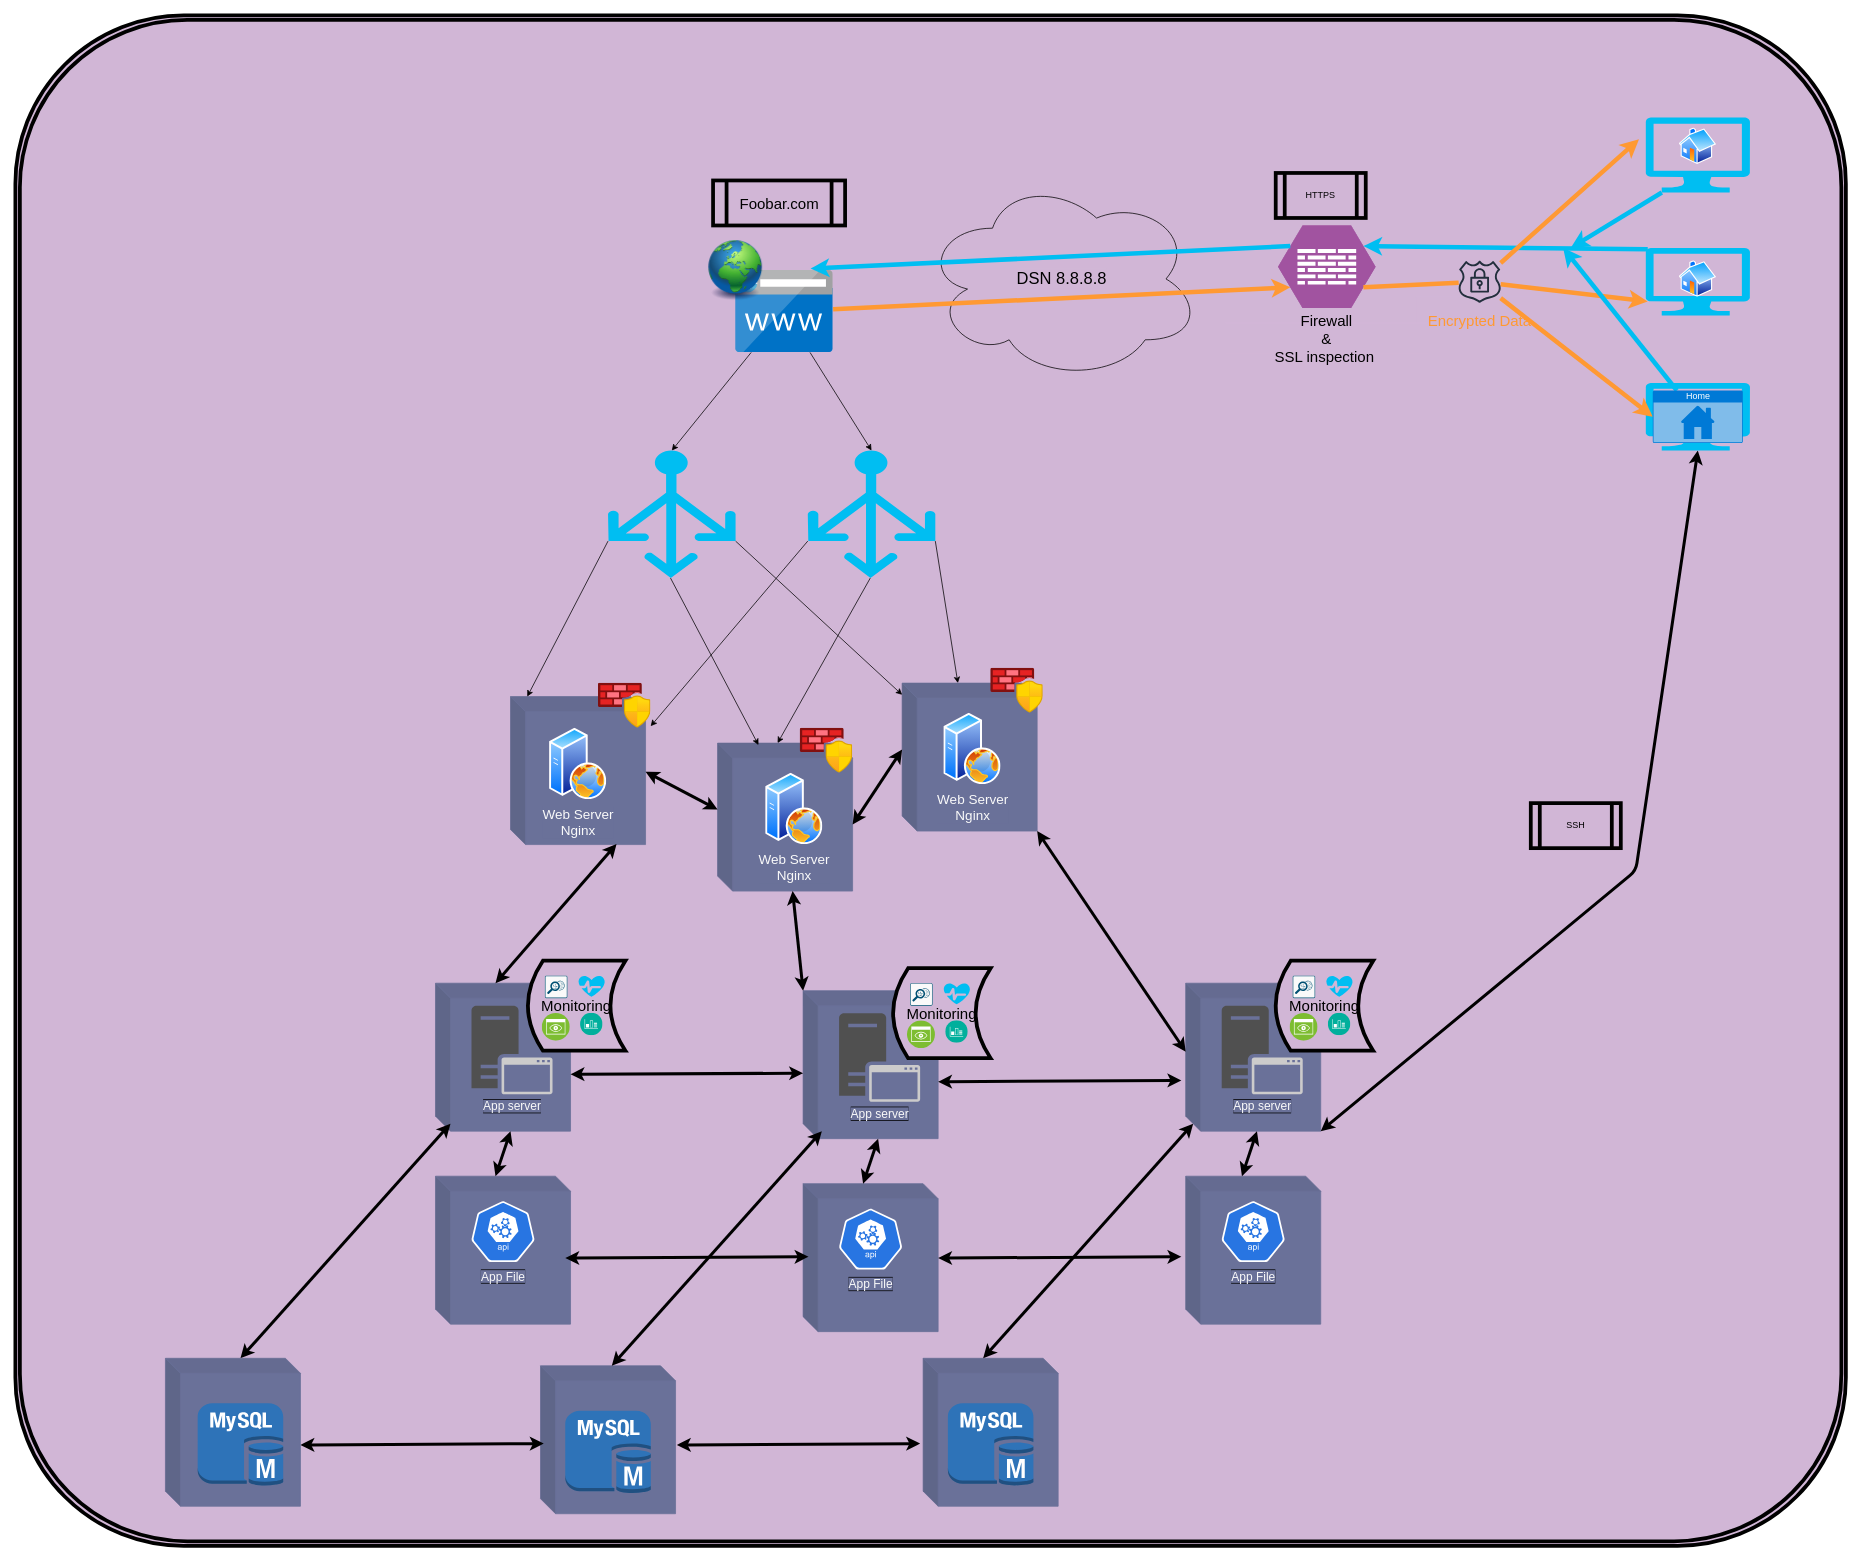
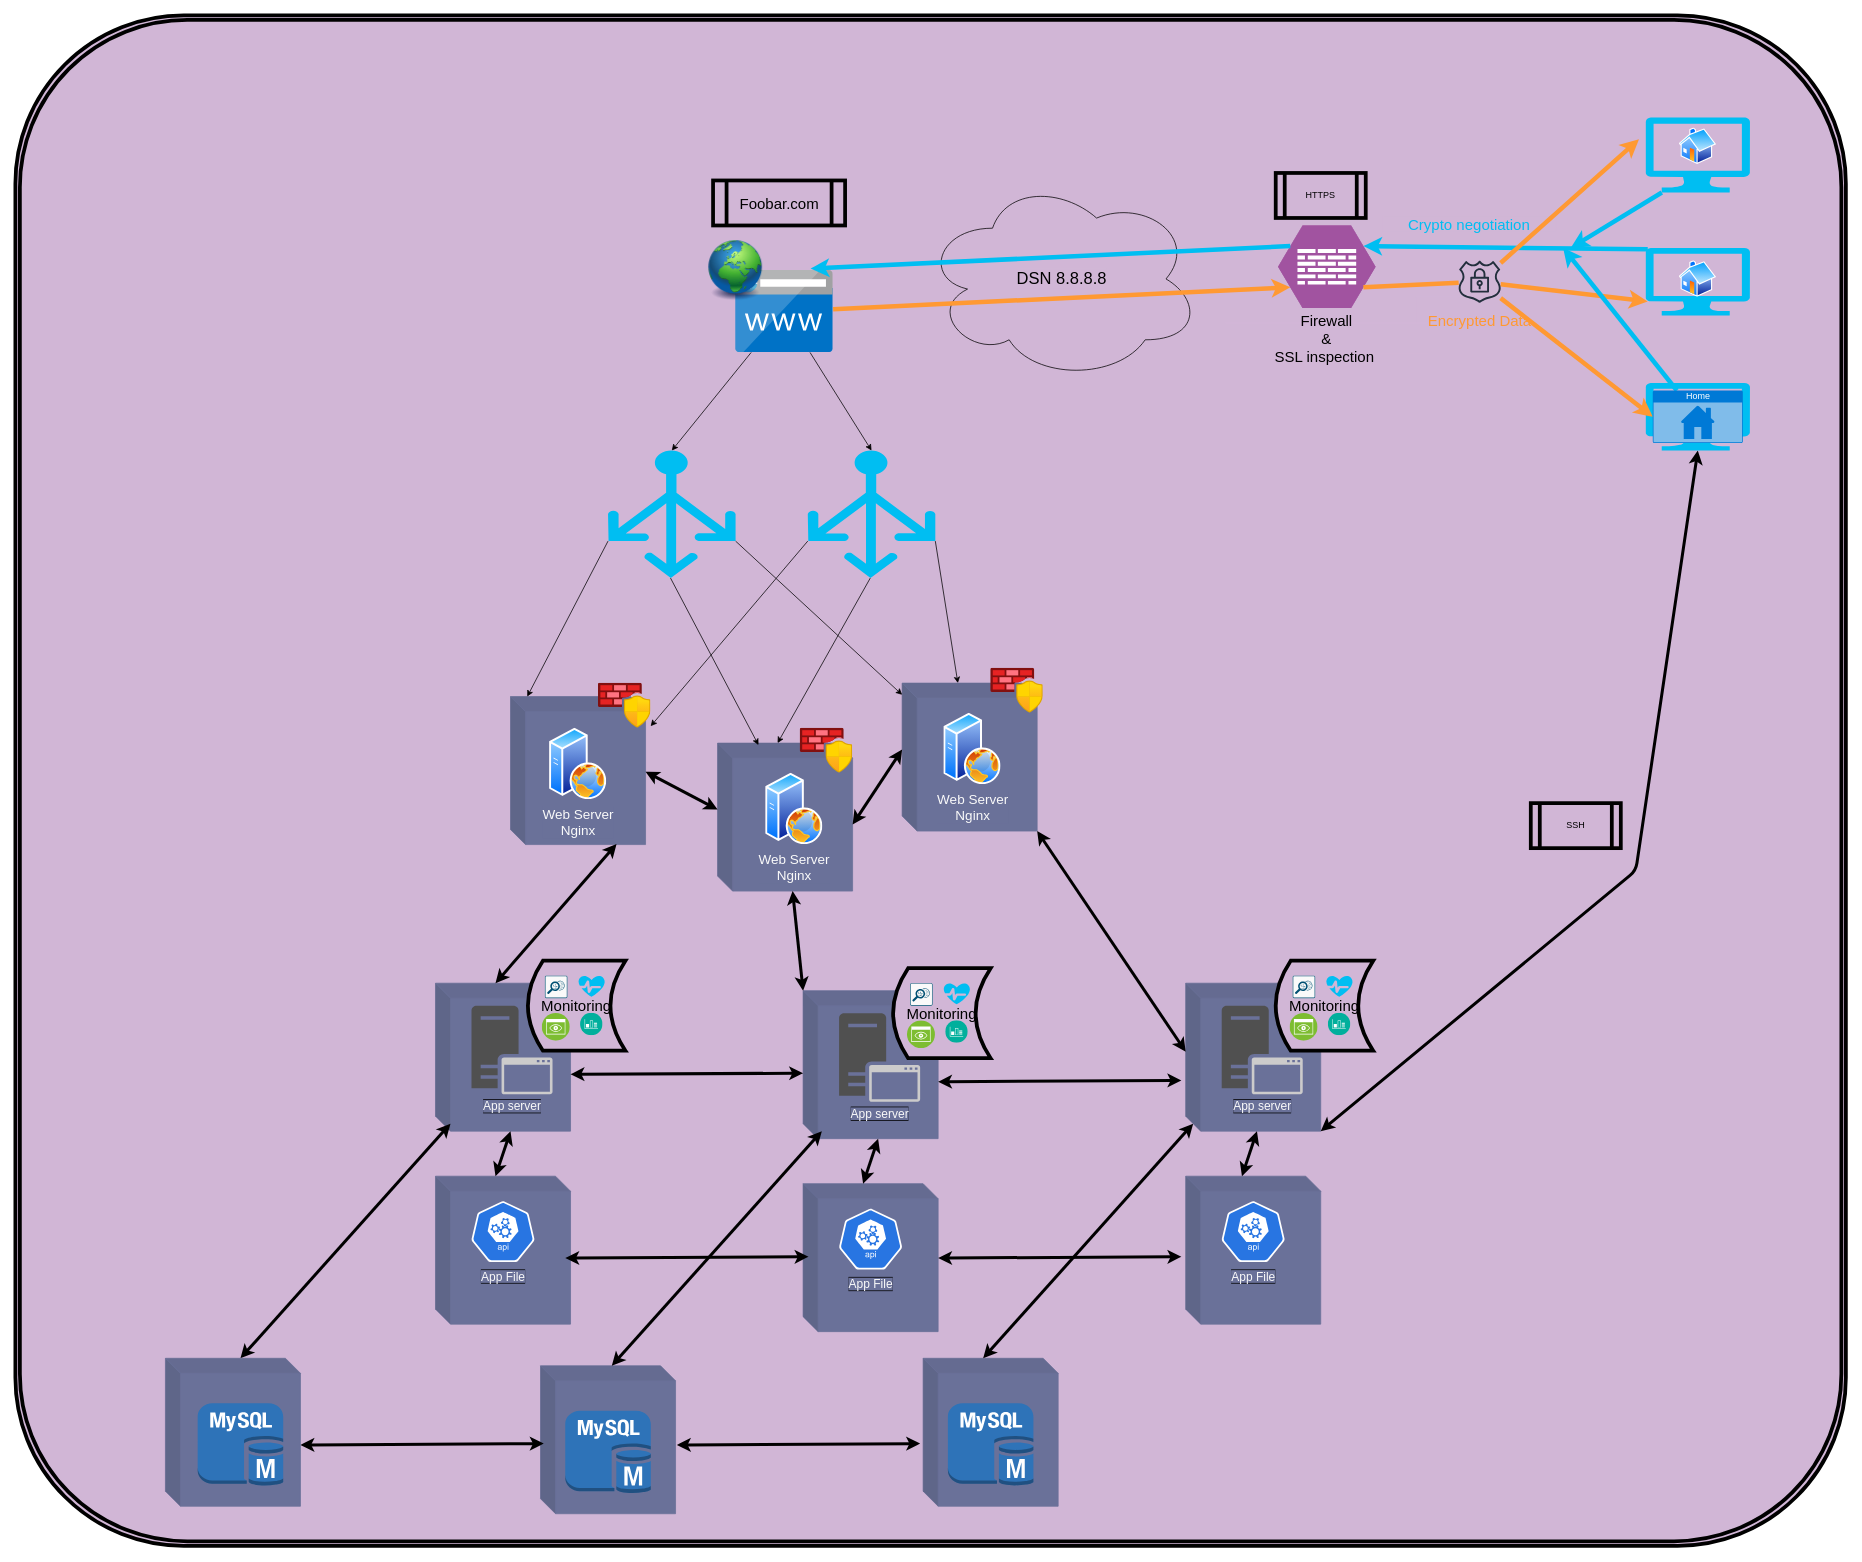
node "Crypto negotiation": added
